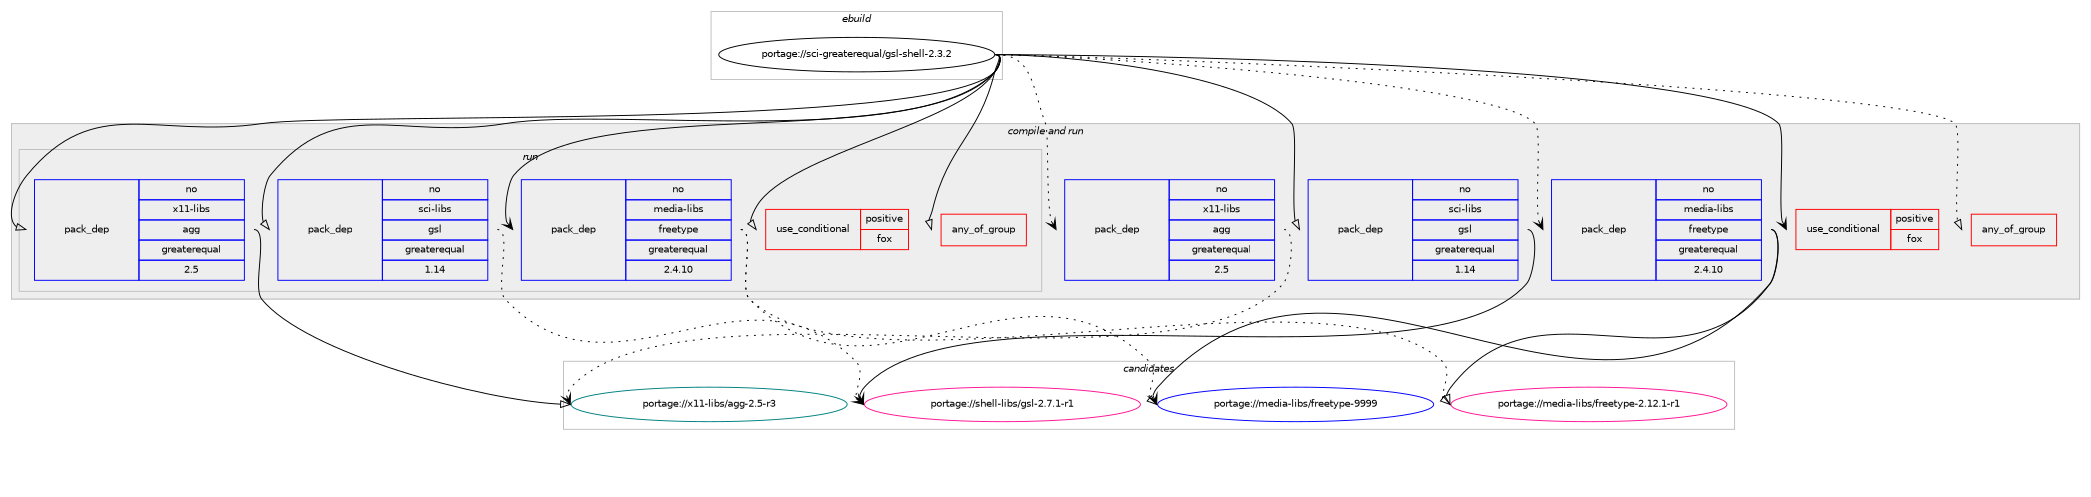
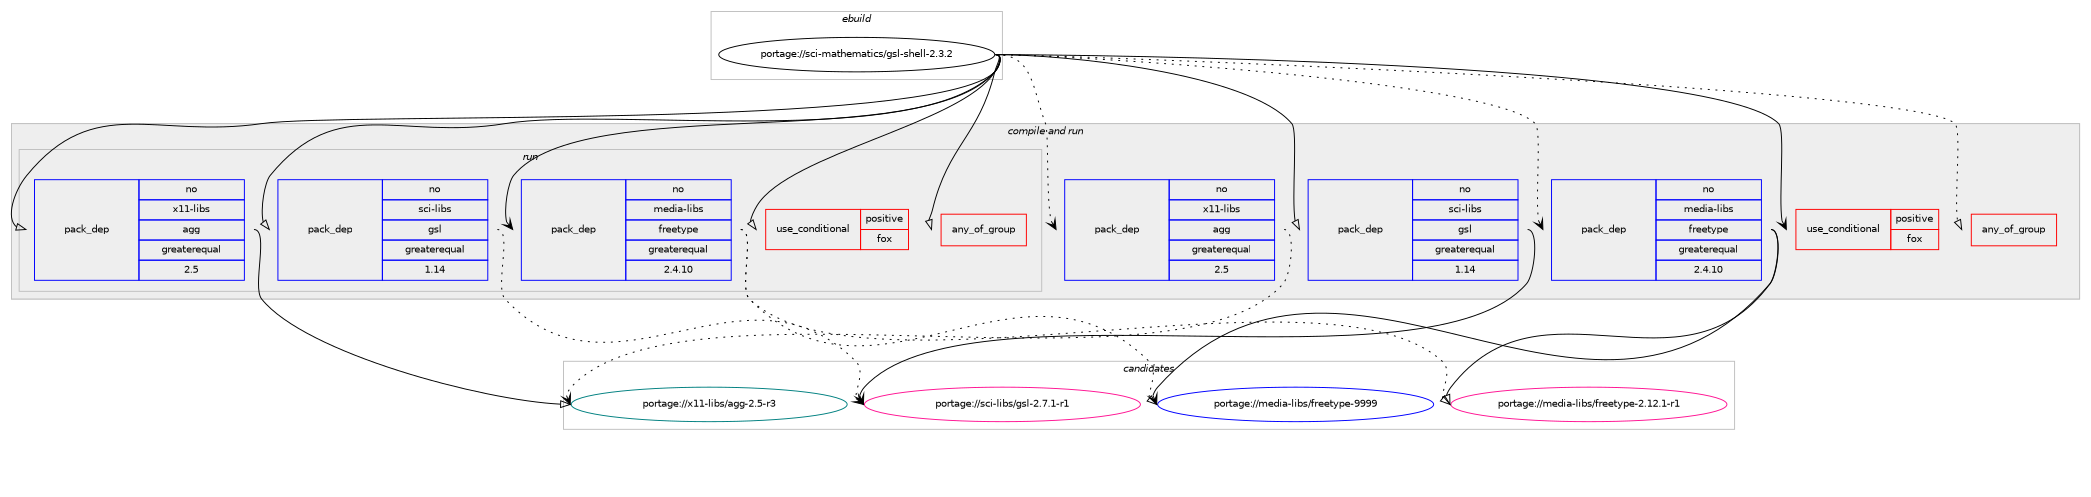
node "portage://sci-greaterequal/gsl-shell-2.3.2": label "portage://sci-greaterequal/gsl-shell-2.3.2" -> "portage://sci-mathematics/gsl-shell-2.3.2"
node "portage://shell-libs/gsl-2.7.1-r1": label "portage://shell-libs/gsl-2.7.1-r1" -> "portage://sci-libs/gsl-2.7.1-r1"
